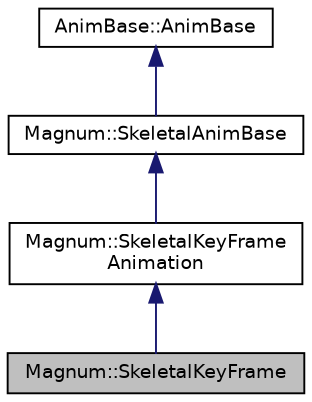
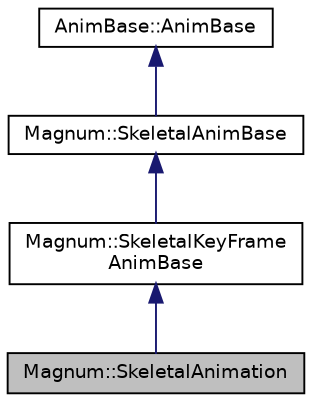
node "Magnum::SkeletalKeyFrame Animation": label "Magnum::SkeletalKeyFrame Animation" -> "Magnum::SkeletalKeyFrame AnimBase"
node "Magnum::SkeletalKeyFrame": label "Magnum::SkeletalKeyFrame" -> "Magnum::SkeletalAnimation"
